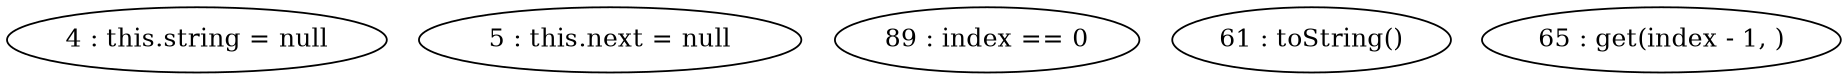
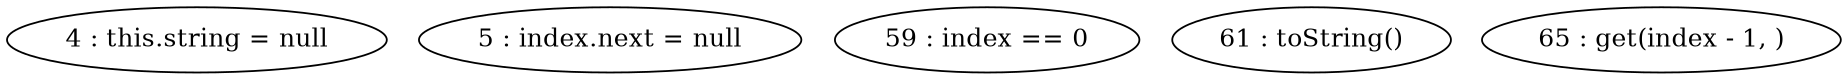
node "5 : this.next = null": label "5 : this.next = null" -> "5 : index.next = null"
node "89 : index == 0": label "89 : index == 0" -> "59 : index == 0"
